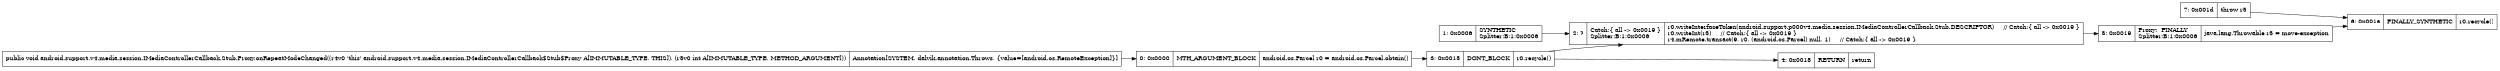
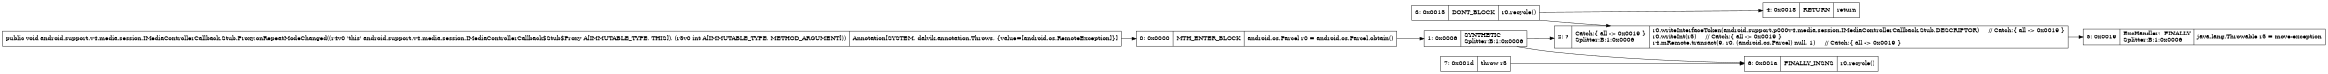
node "6: 0x001a": text "FINALLY_SYNTHETIC" -> "FINALLY_INSNS"
edge "5: 0x0019" -> "6: 0x001a": now "1: 0x0006" -> "6: 0x001a"
node "5: 0x0019": text "Proxy:  FINALLY" -> "ExcHandler:  FINALLY"
node "0: 0x0000": text "MTH_ARGUMENT_BLOCK" -> "MTH_ENTER_BLOCK"
edge "0: 0x0000" -> "3: 0x0015": now "0: 0x0000" -> "1: 0x0006"
